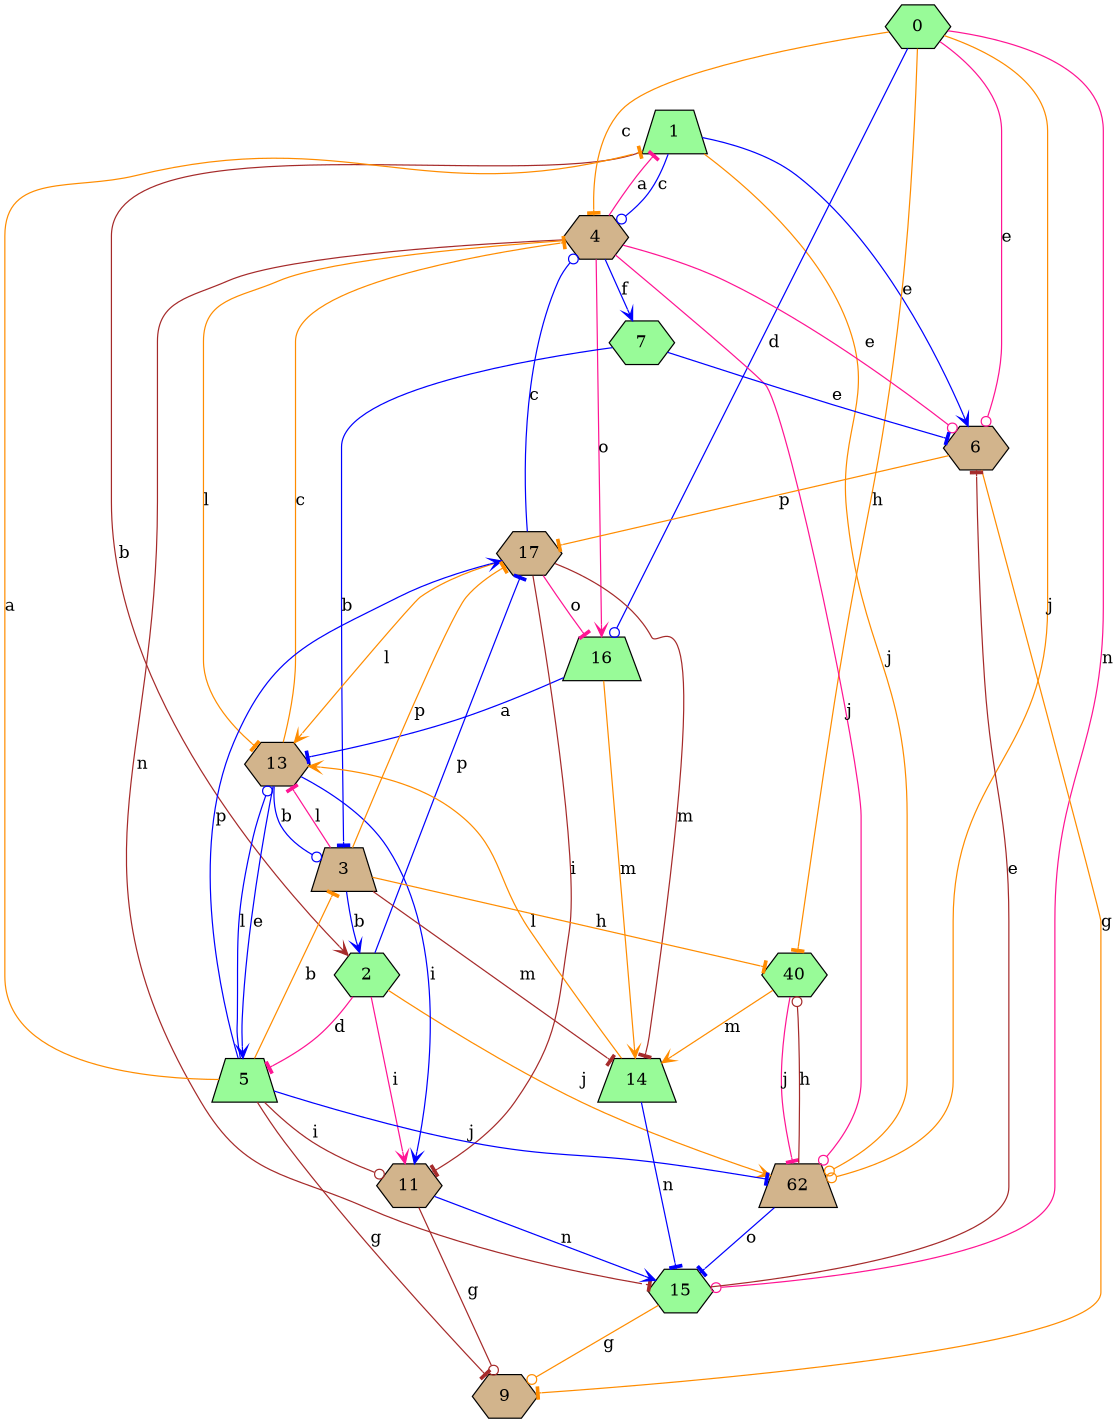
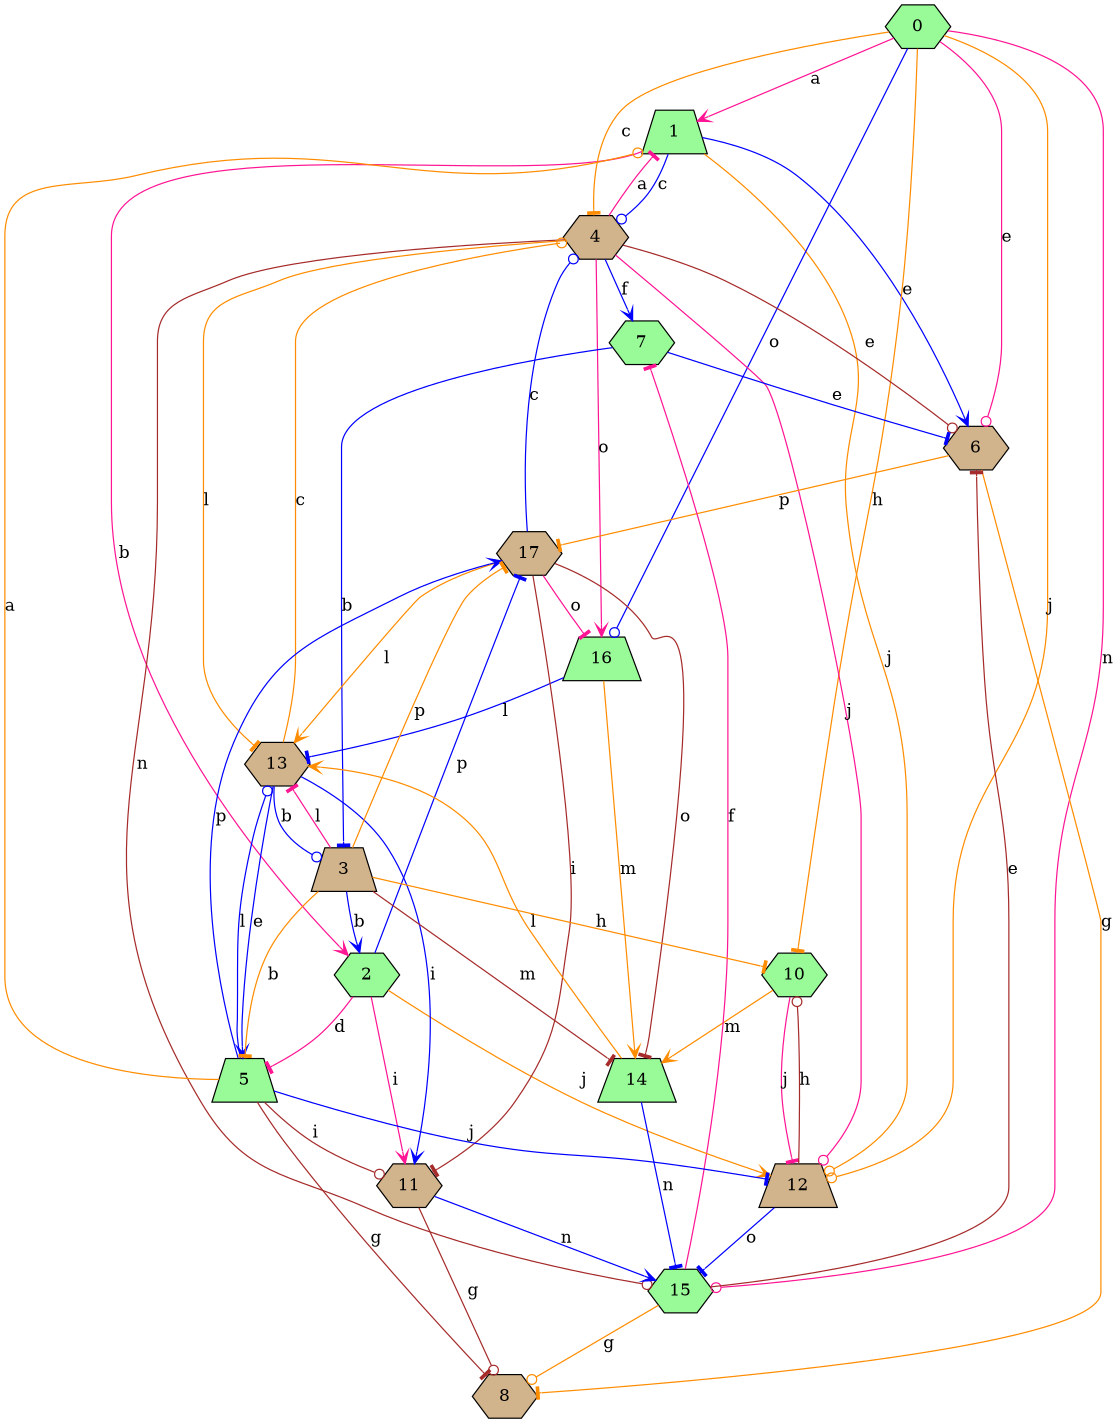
edge "0" -> "1": added, label "a"
edge "4" -> "6": color deeppink -> brown
edge "0" -> "16": label "d" -> "o"
edge "1" -> "2": color brown -> deeppink
edge "13" -> "4": arrowhead tee -> odot
edge "5" -> "1": arrowhead tee -> odot
edge "16" -> "13": label "a" -> "l"
edge "4" -> "15": arrowhead tee -> odot
edge "15" -> "7": added, label "f"
edge "17" -> "14": label "m" -> "o"
node "40": label "40" -> "10"
edge "5" -> "3": reversed
node "62": label "62" -> "12"
node "9": label "9" -> "8"
